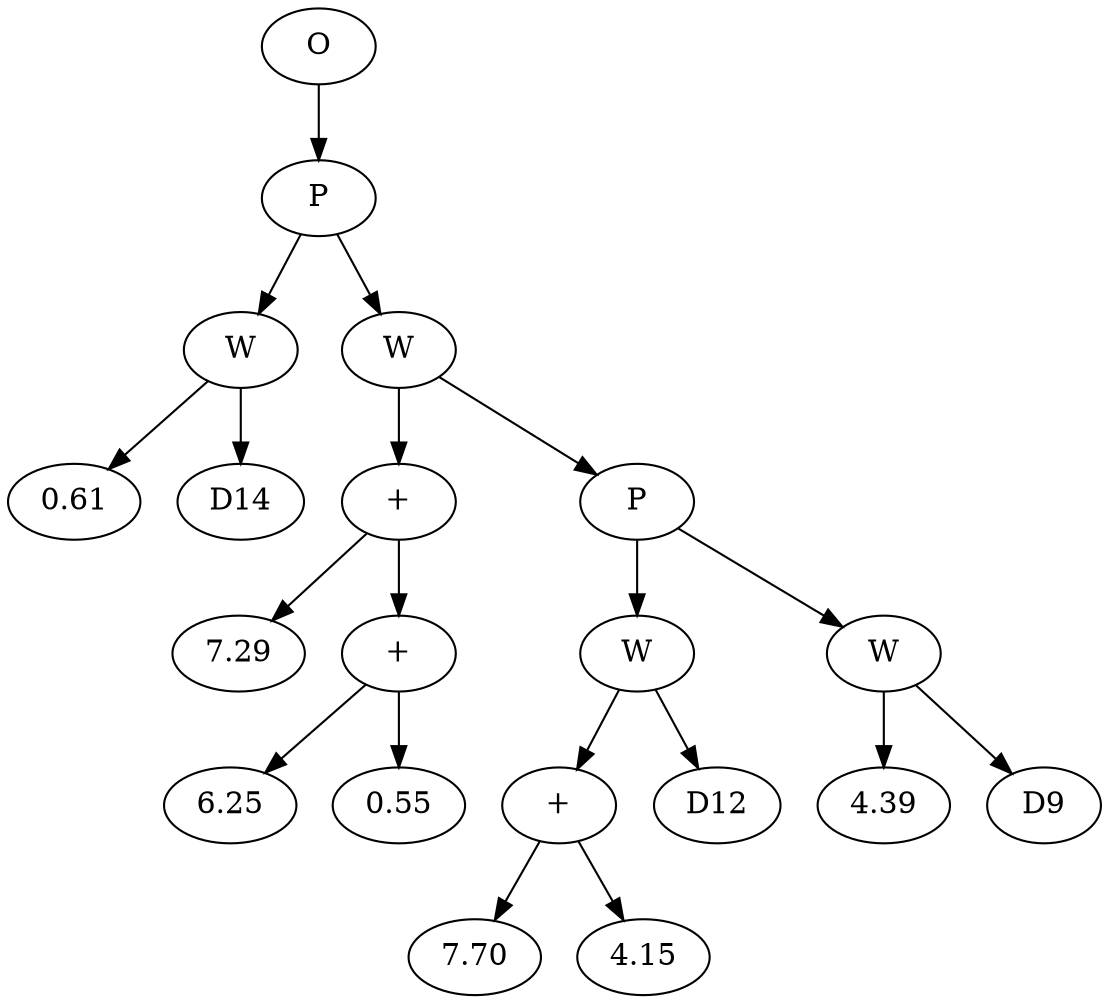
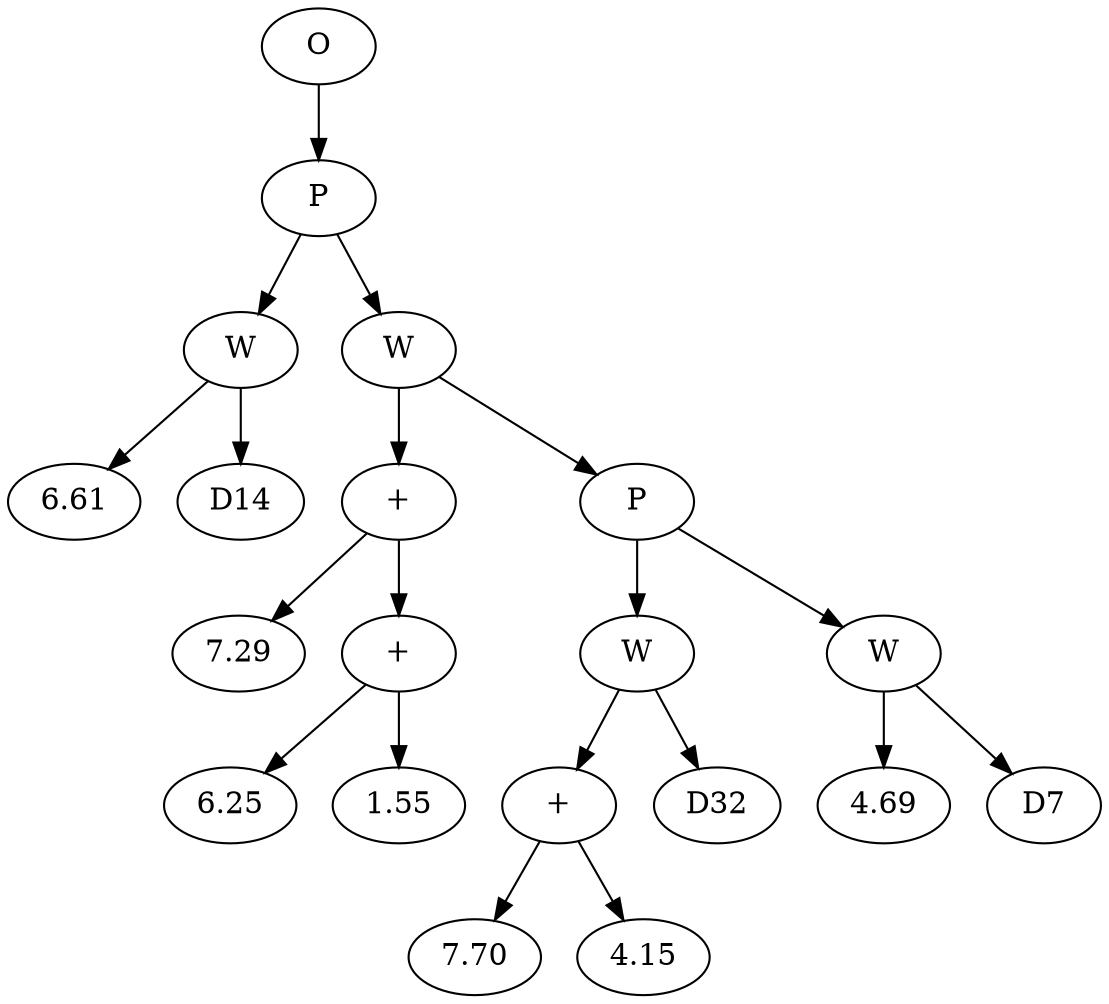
node "0.61": label "0.61" -> "6.61"
node "0.55": label "0.55" -> "1.55"
node "D12": label "D12" -> "D32"
node "4.39": label "4.39" -> "4.69"
node "D9": label "D9" -> "D7"
